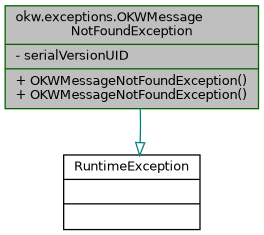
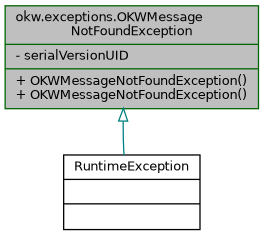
edge "okw.exceptions.OKWMessage" -> "RuntimeException": reversed
